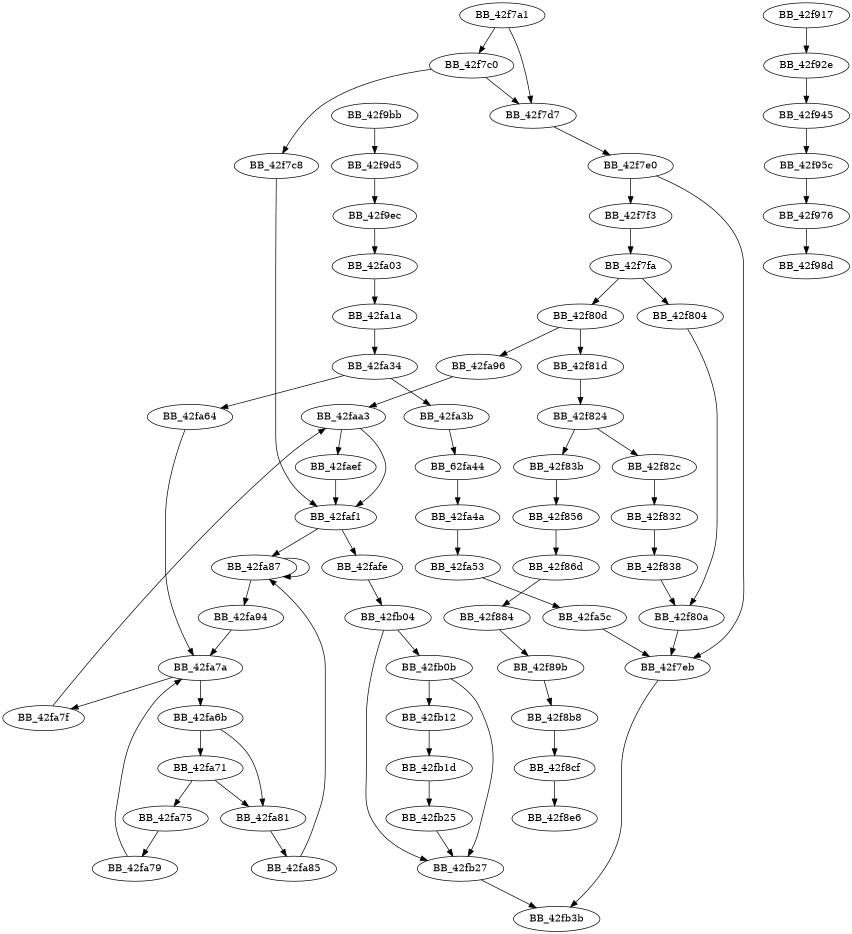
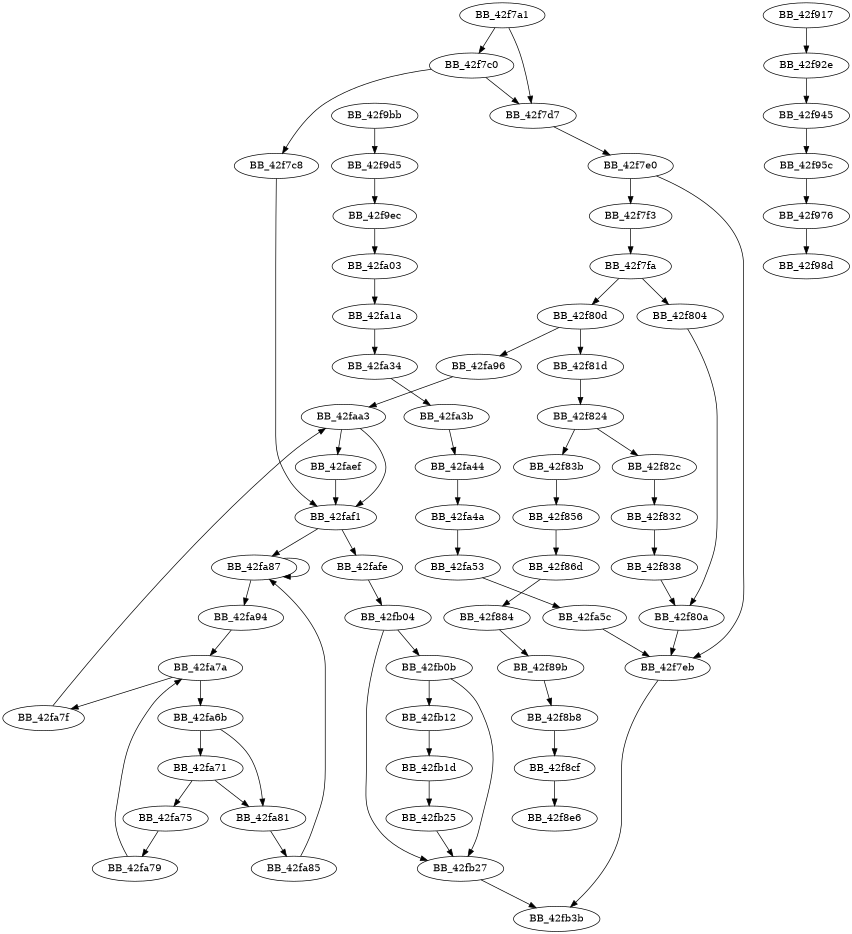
node "BB_42fa64": removed
node "BB_62fa44": label "BB_62fa44" -> "BB_42fa44"
